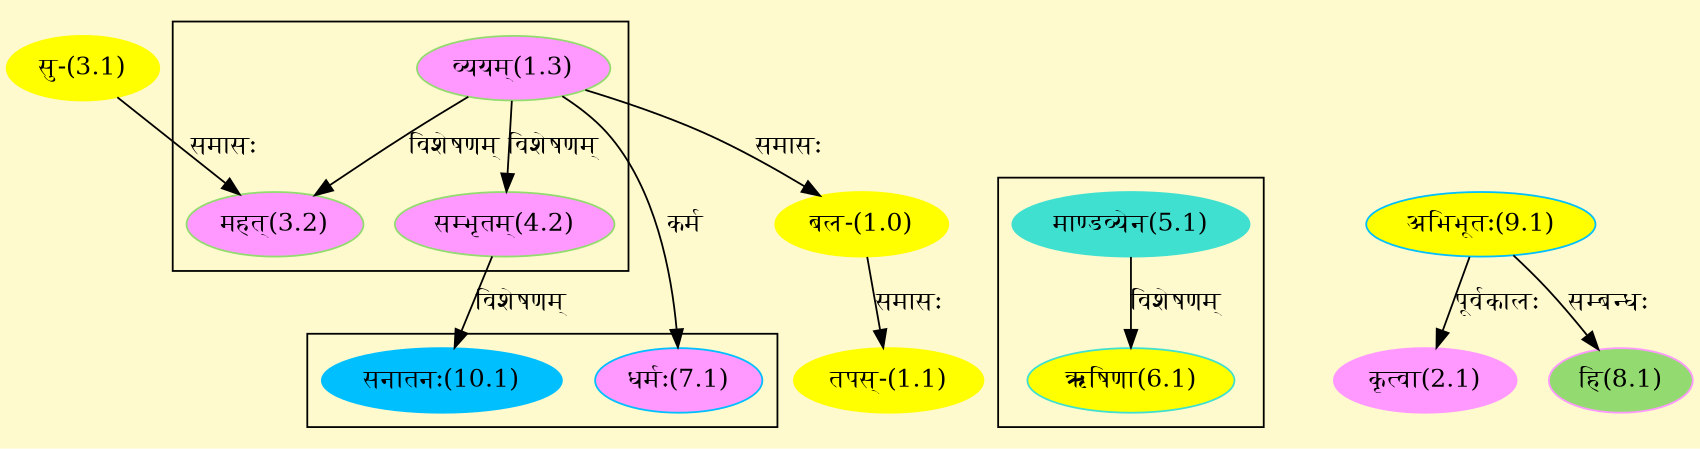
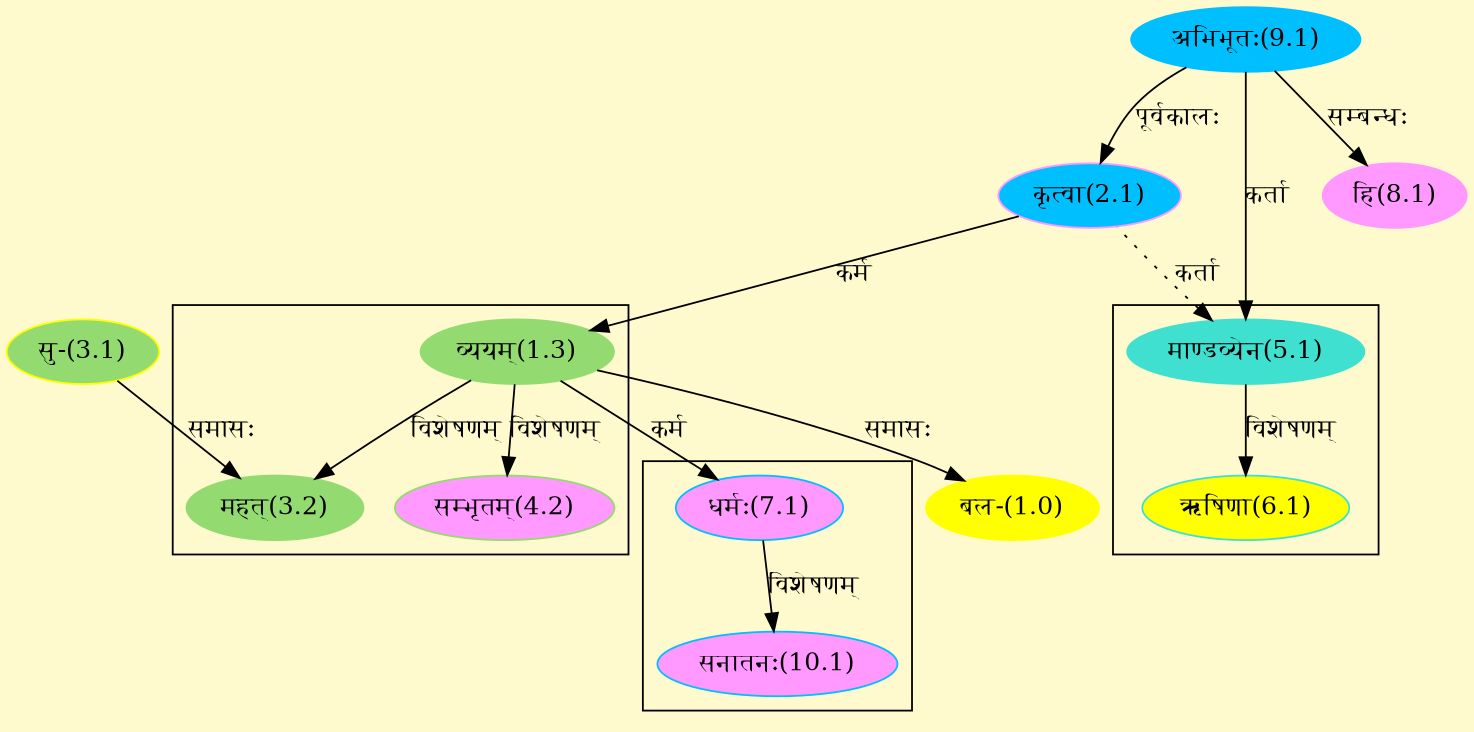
node "सु-(3.1)": fillcolor #ffff00 -> #93db70
node "व्ययम्(1.3)": fillcolor #ff99ff -> #93db70
edge "अभिभूतः(9.1)" -> "माण्डव्येन(5.1)": added, label "कर्ता"
node "महत्(3.2)": fillcolor #ff99ff -> #93db70
node "अभिभूतः(9.1)": fillcolor #ffff00 -> #00bfff
edge "कृत्वा(2.1)" -> "माण्डव्येन(5.1)": added, label "कर्ता"
edge "कृत्वा(2.1)" -> "व्ययम्(1.3)": added, label "कर्म"
edge "सम्भृतम्(4.2)" -> "सनातनः(10.1)": now "धर्मः(7.1)" -> "सनातनः(10.1)"
node "सनातनः(10.1)": fillcolor #00bfff -> #ff99ff
node "तपस्-(1.1)": removed
node "कृत्वा(2.1)": fillcolor #ff99ff -> #00bfff
node "हि(8.1)": fillcolor #93db70 -> #ff99ff
